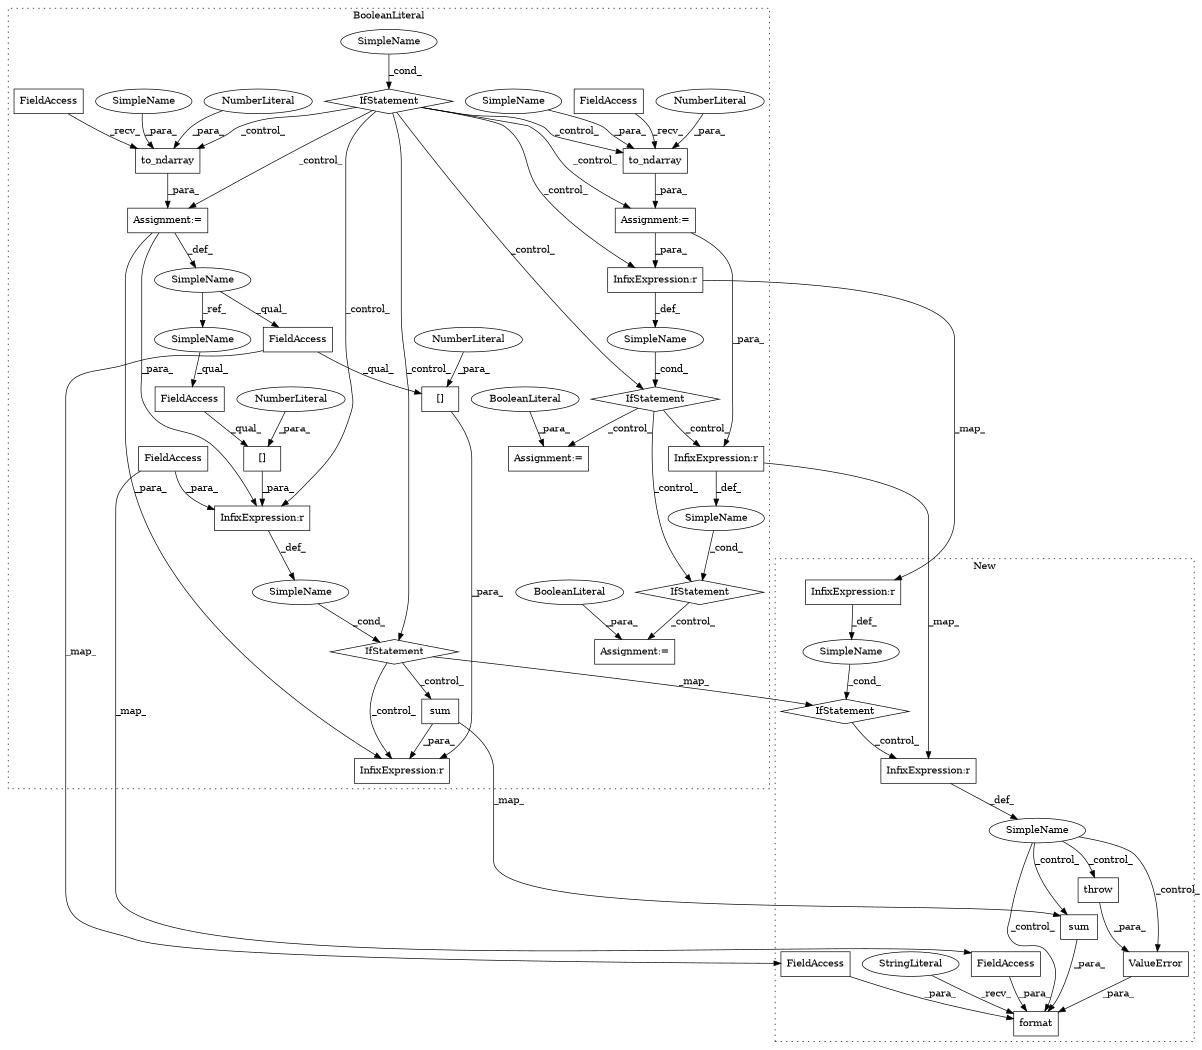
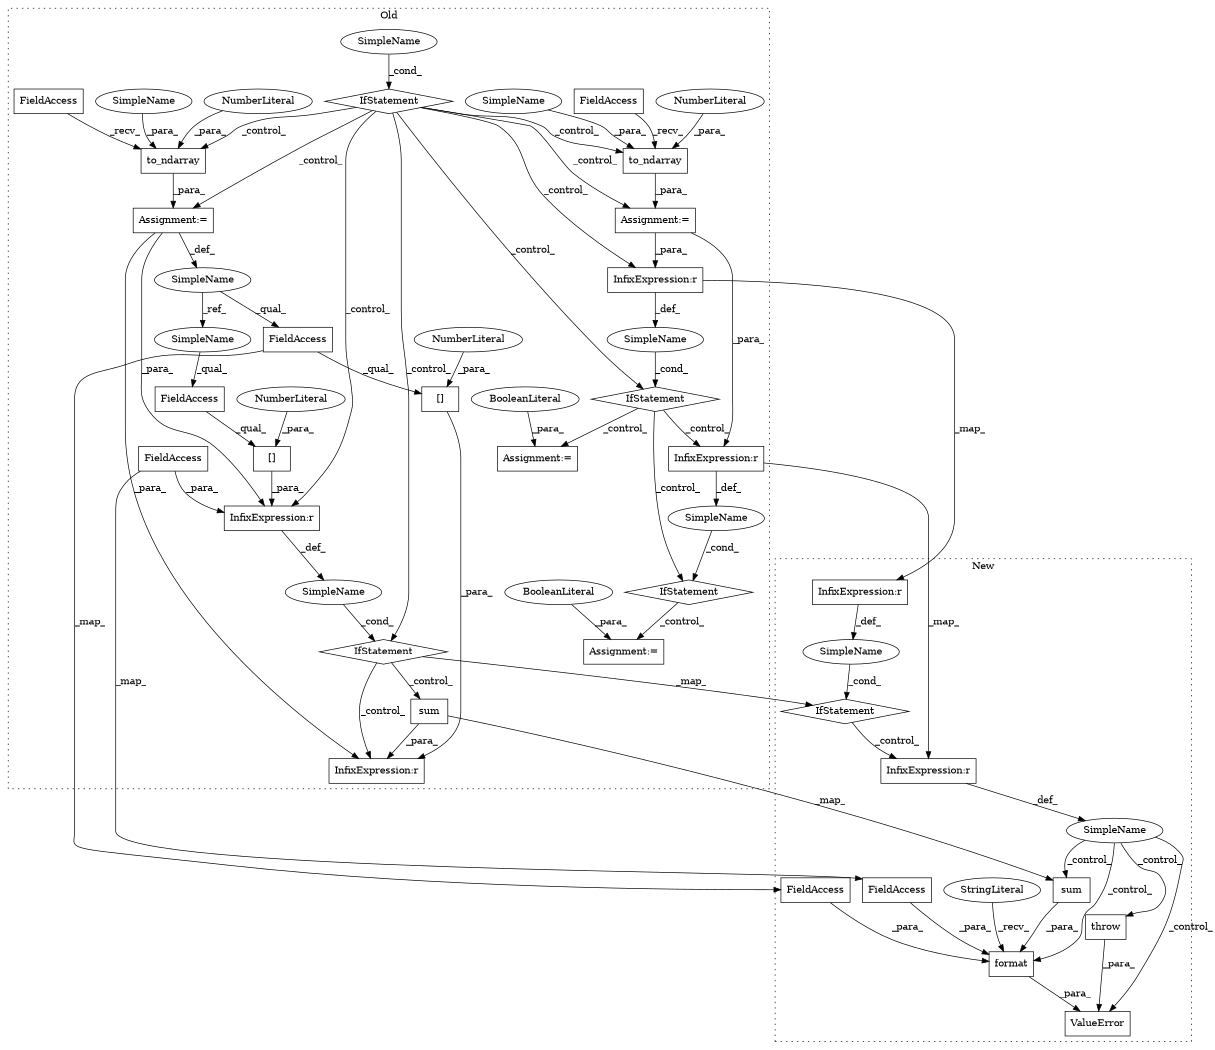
cluster "BooleanLiteral": label "BooleanLiteral" -> "Old"
edge "ValueError" -> "format": reversed
